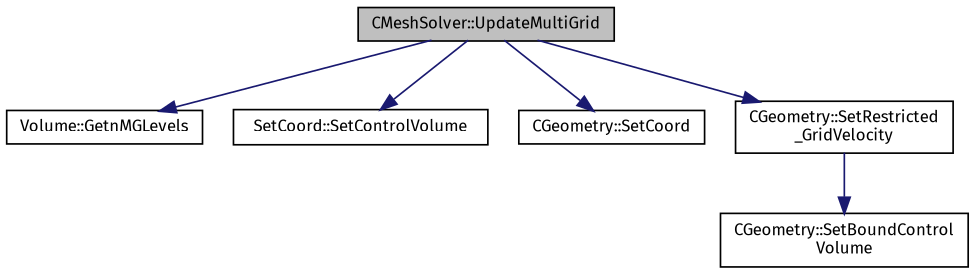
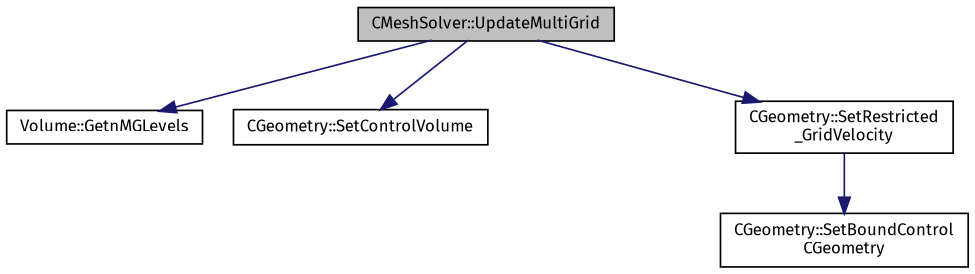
node "SetCoord::SetControlVolume": label "SetCoord::SetControlVolume" -> "CGeometry::SetControlVolume"
node "CGeometry::SetCoord": removed
node "CGeometry::SetBoundControl Volume": label "CGeometry::SetBoundControl Volume" -> "CGeometry::SetBoundControl CGeometry"
